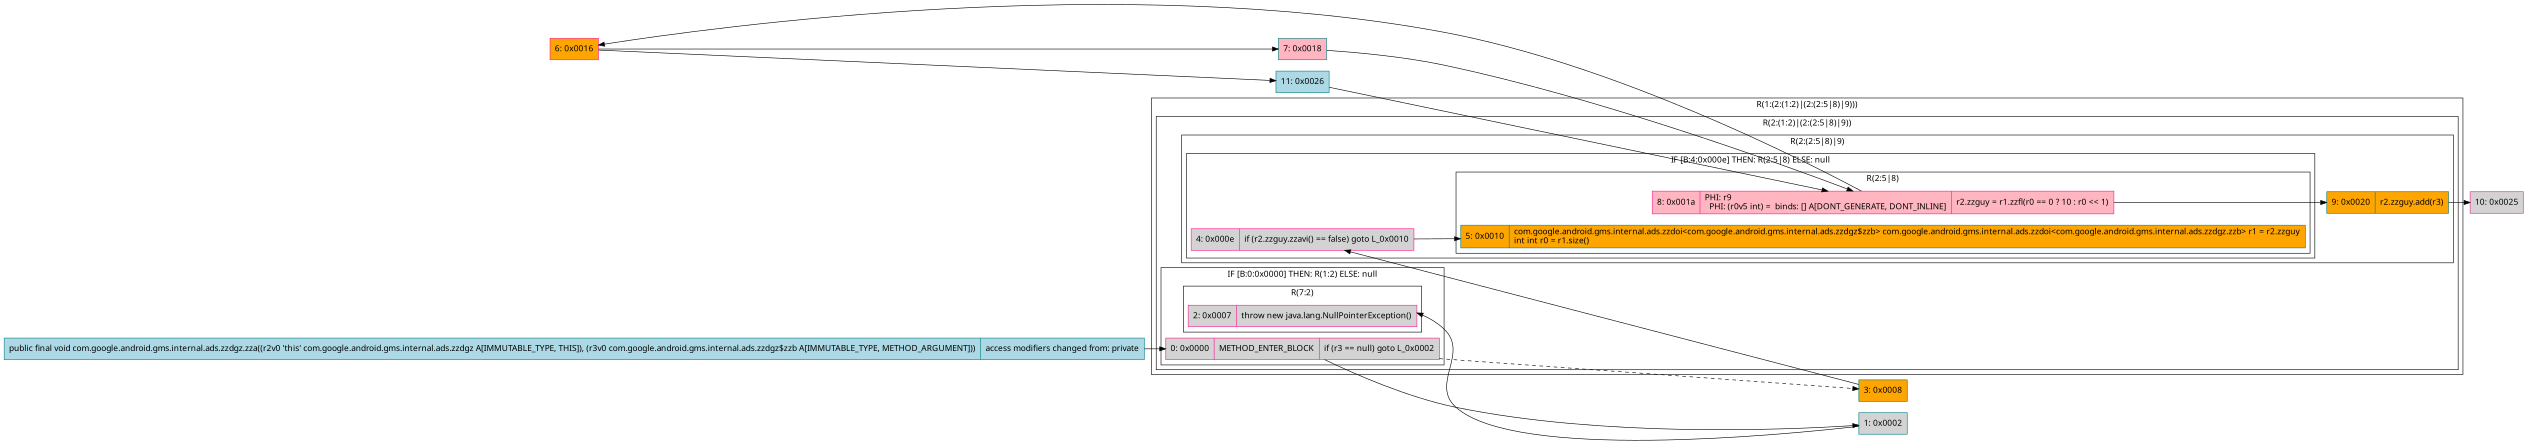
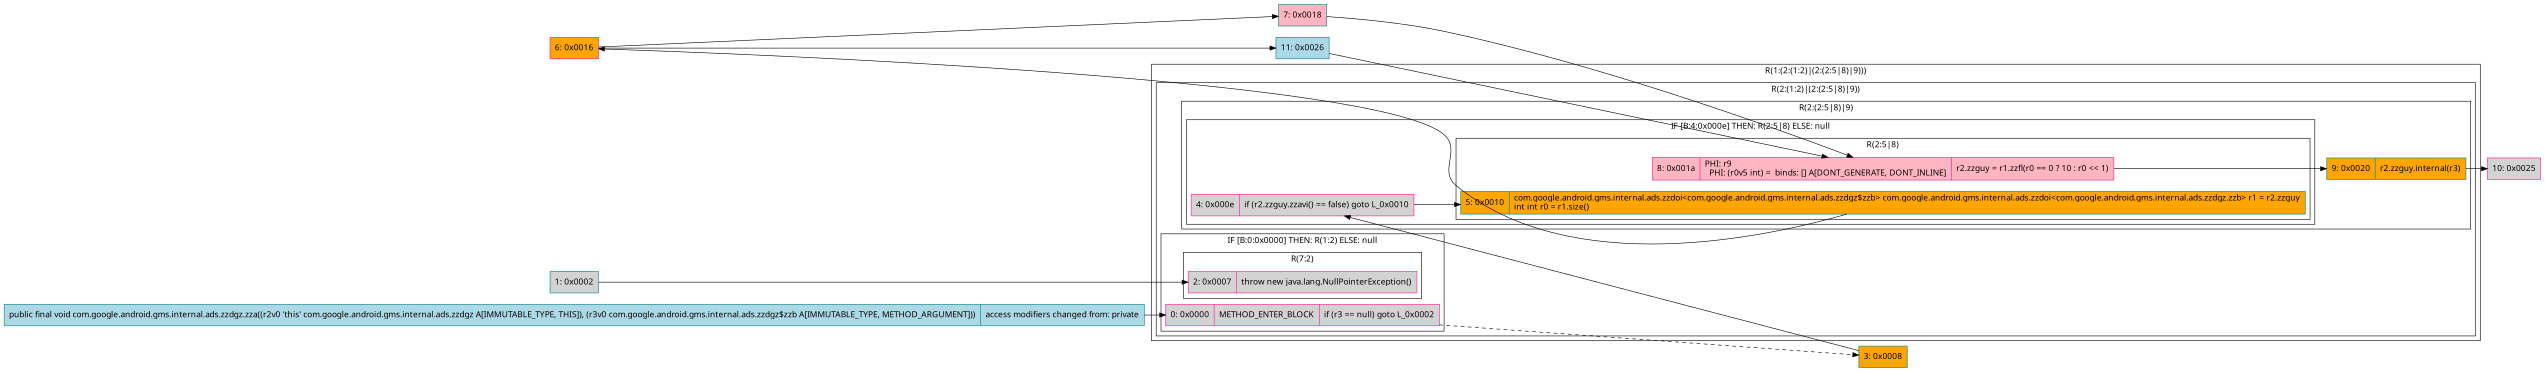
edge "8: 0x001a" -> "6: 0x0016": now "5: 0x0010" -> "6: 0x0016"
node "9: 0x0020": text "r2.zzguy.add(r3)" -> "r2.zzguy.internal(r3)"
edge "0: 0x0000" -> "1: 0x0002": removed
